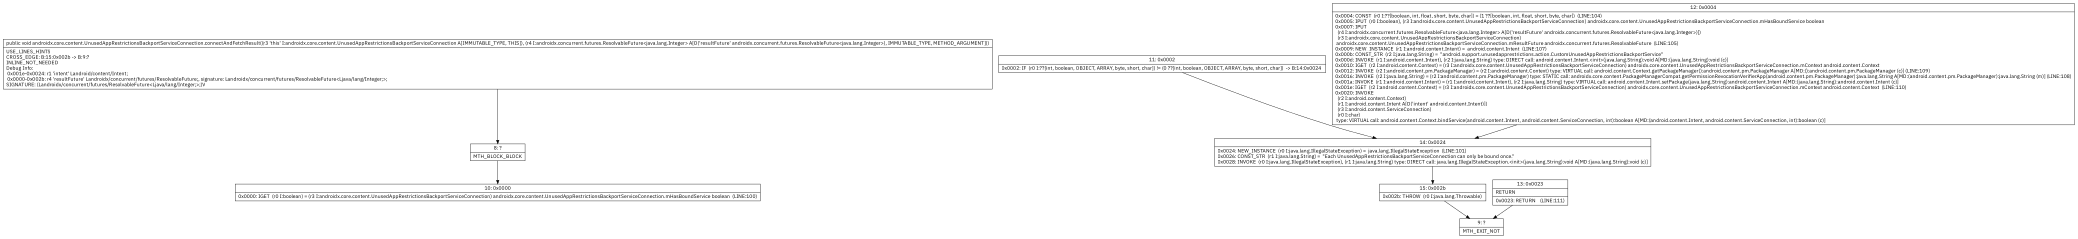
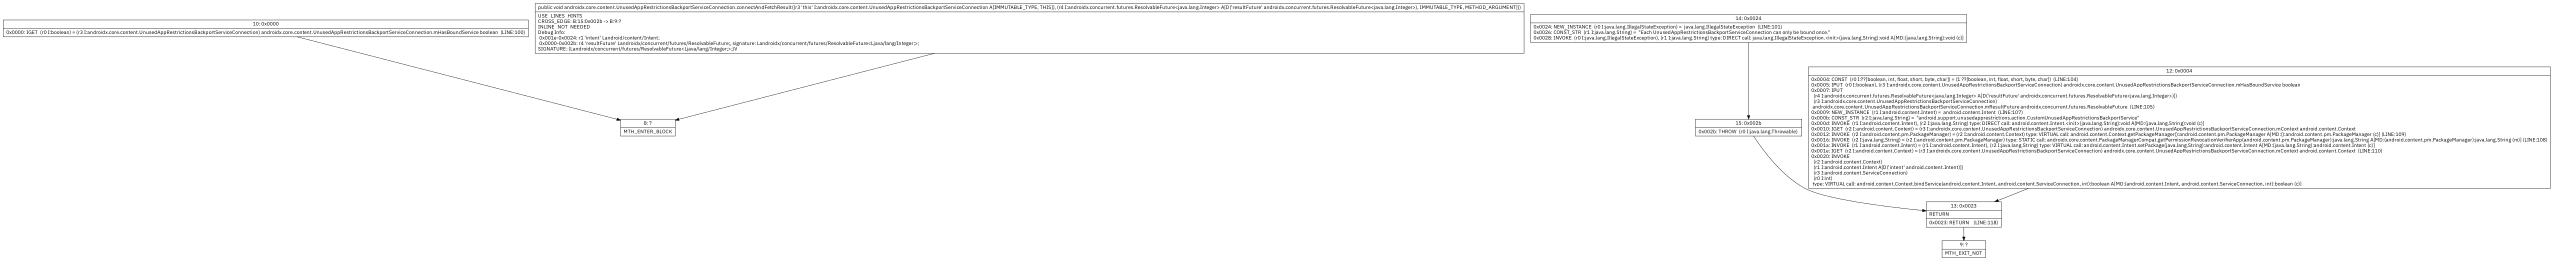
node "11: 0x0002": removed
node "12: 0x0004": text "(r0 I:char)" -> "(r0 I:int)"
edge "12: 0x0004" -> "14: 0x0024": now "12: 0x0004" -> "13: 0x0023"
node "8: ?": text "MTH_BLOCK_BLOCK" -> "MTH_ENTER_BLOCK"
edge "8: ?" -> "10: 0x0000": reversed
node "13: 0x0023": text "0x0023: RETURN    (LINE:111)" -> "0x0023: RETURN    (LINE:118)"
edge "15: 0x002b" -> "9: ?": now "15: 0x002b" -> "13: 0x0023"
